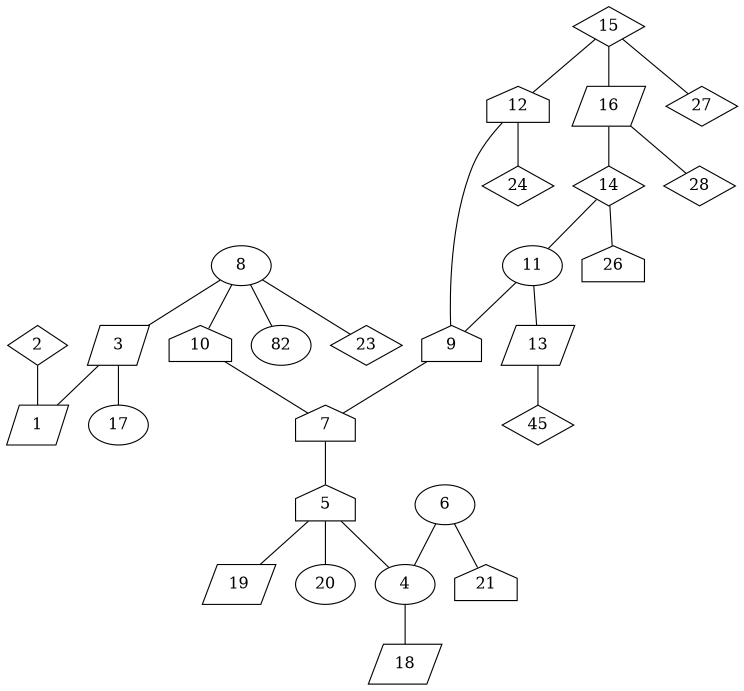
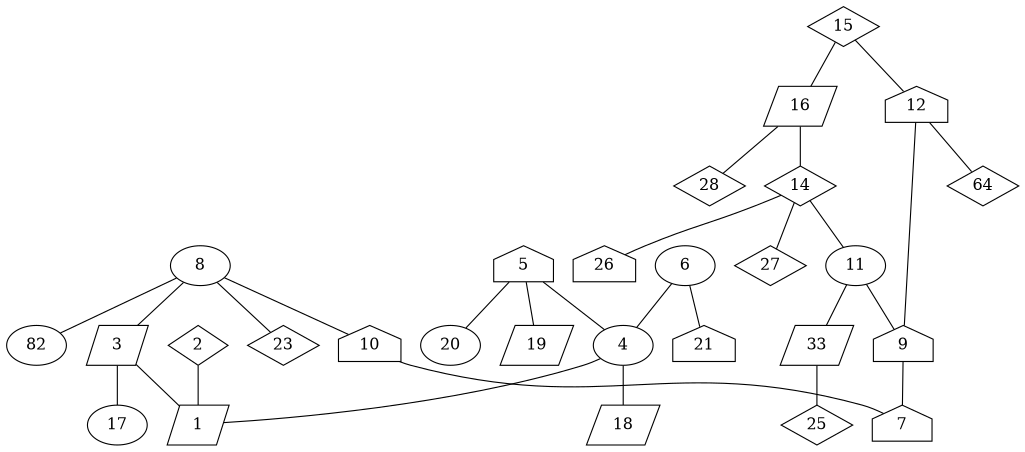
edge "15" -- "27": now "14" -- "27"
node "24": label "24" -> "64"
node "13": label "13" -> "33"
edge "4" -- "1": added
node "45": label "45" -> "25"
edge "7" -- "5": removed
